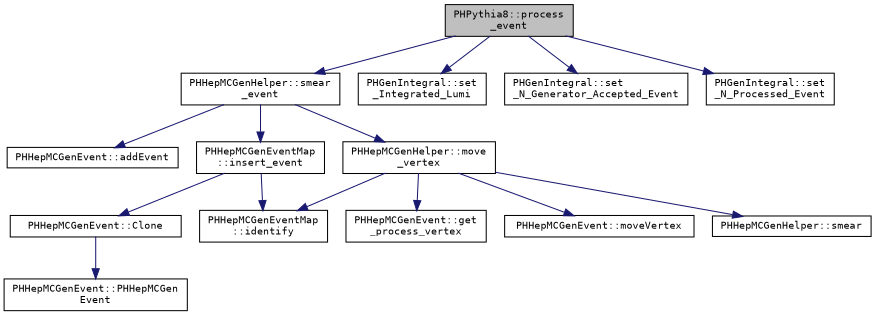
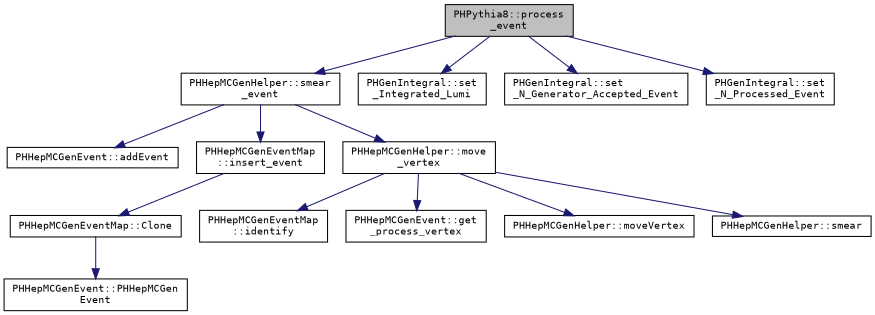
edge "PHHepMCGenEventMap ::insert_event" -> "PHHepMCGenEventMap ::identify": removed
node "PHHepMCGenEvent::Clone": label "PHHepMCGenEvent::Clone" -> "PHHepMCGenEventMap::Clone"
node "PHHepMCGenEvent::moveVertex": label "PHHepMCGenEvent::moveVertex" -> "PHHepMCGenHelper::moveVertex"
